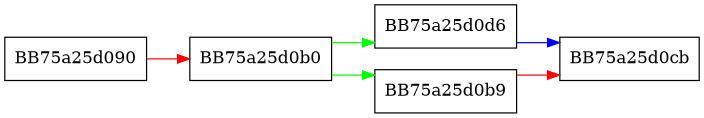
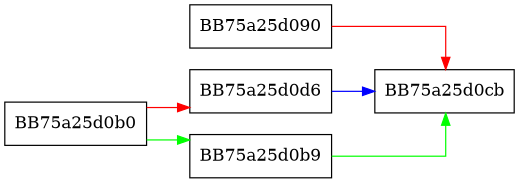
edge "BB75a25d0b0" -> "BB75a25d0d6": color green -> red
edge "BB75a25d090" -> "BB75a25d0b0": now "BB75a25d090" -> "BB75a25d0cb"
edge "BB75a25d0b9" -> "BB75a25d0cb": color red -> green
